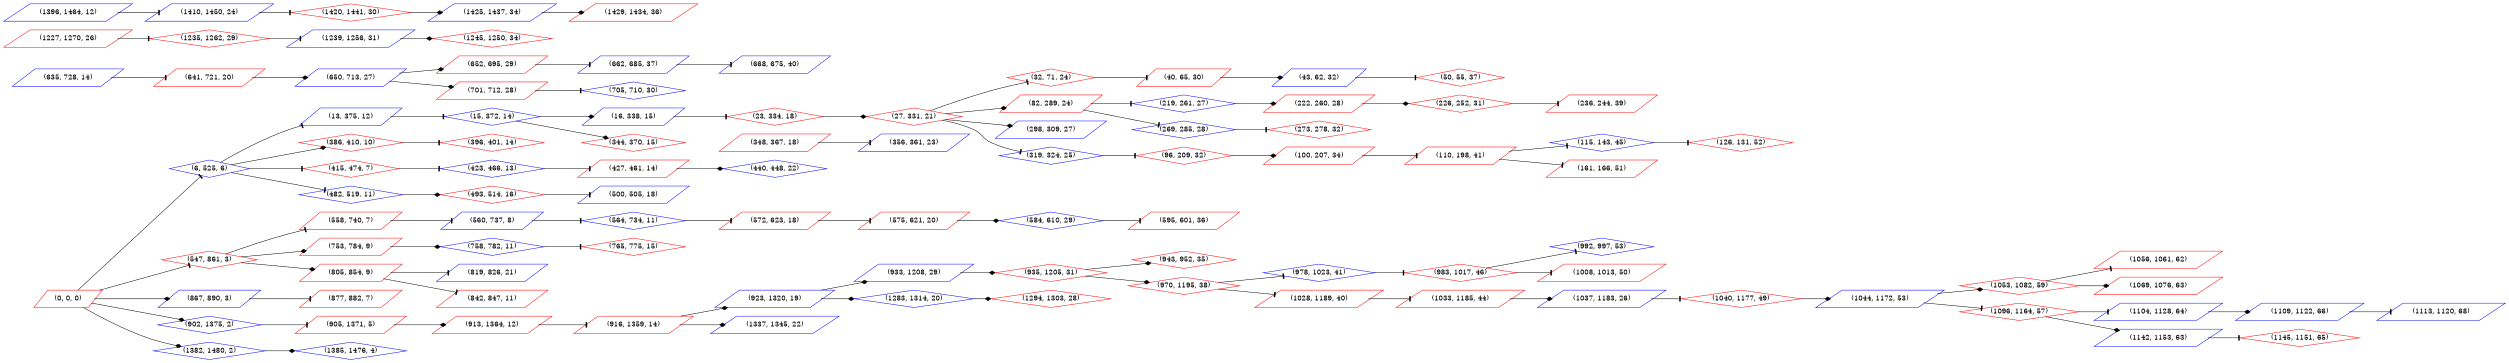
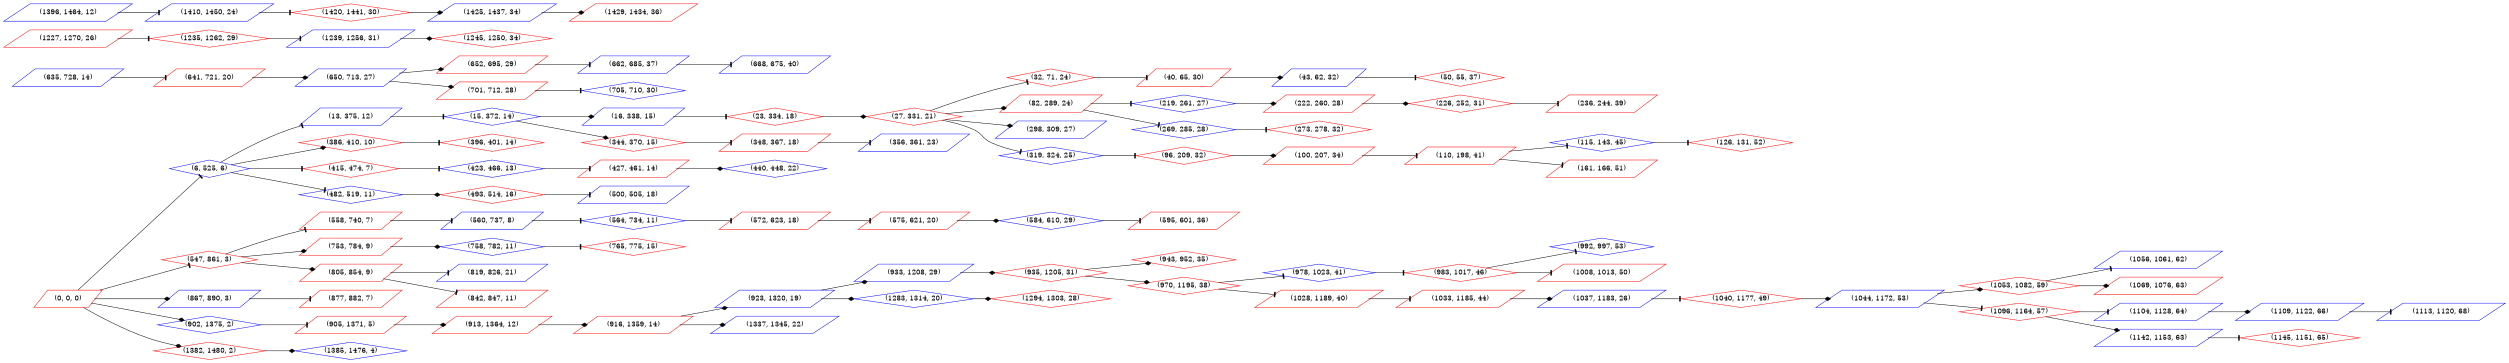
edge "(344, 370, 15)" -> "(348, 367, 18)": added
node "(1056, 1061, 62)": color red -> blue
edge "(913, 1364, 12)" -> "(916, 1359, 14)": arrowhead tee -> diamond
node "(1382, 1480, 2)": color blue -> red
